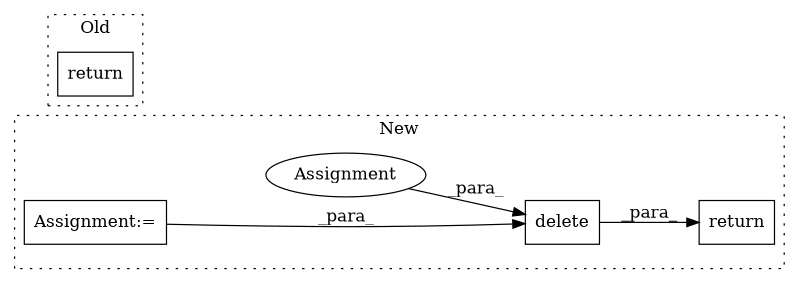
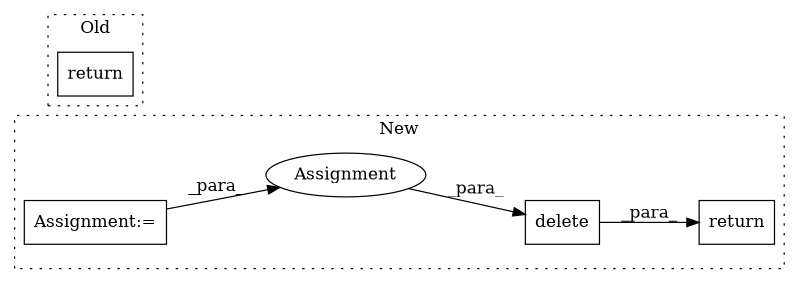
edge "Assignment:=" -> "delete": now "Assignment:=" -> "Assignment"
